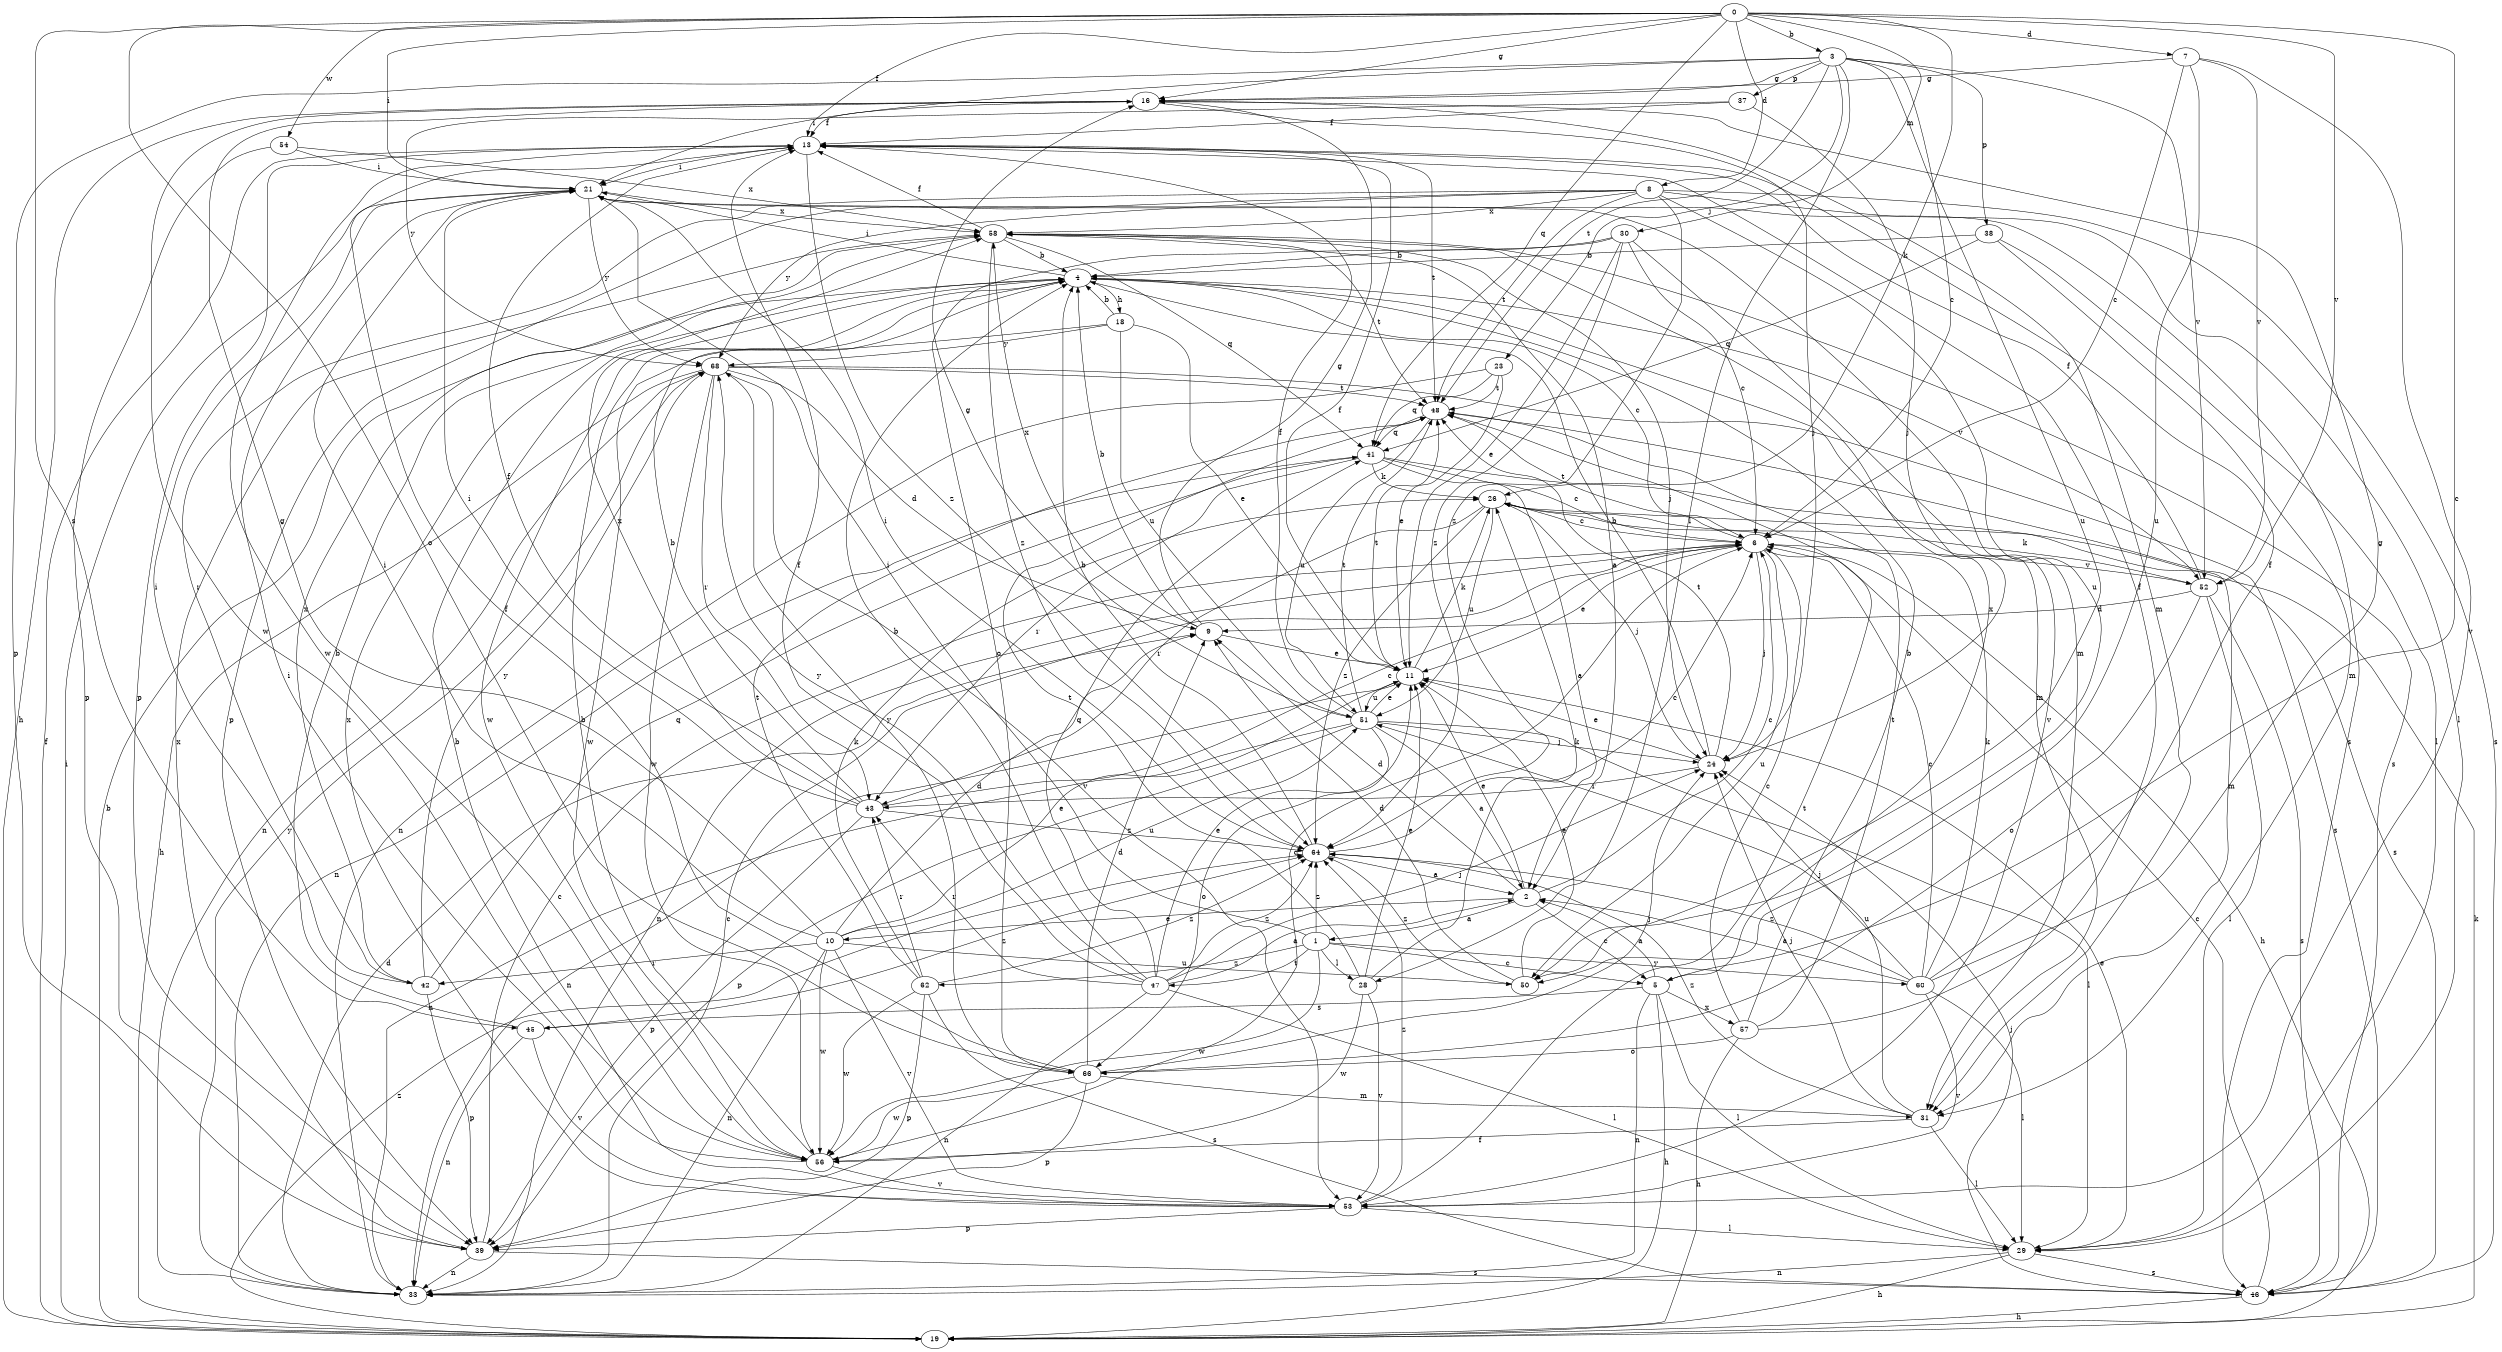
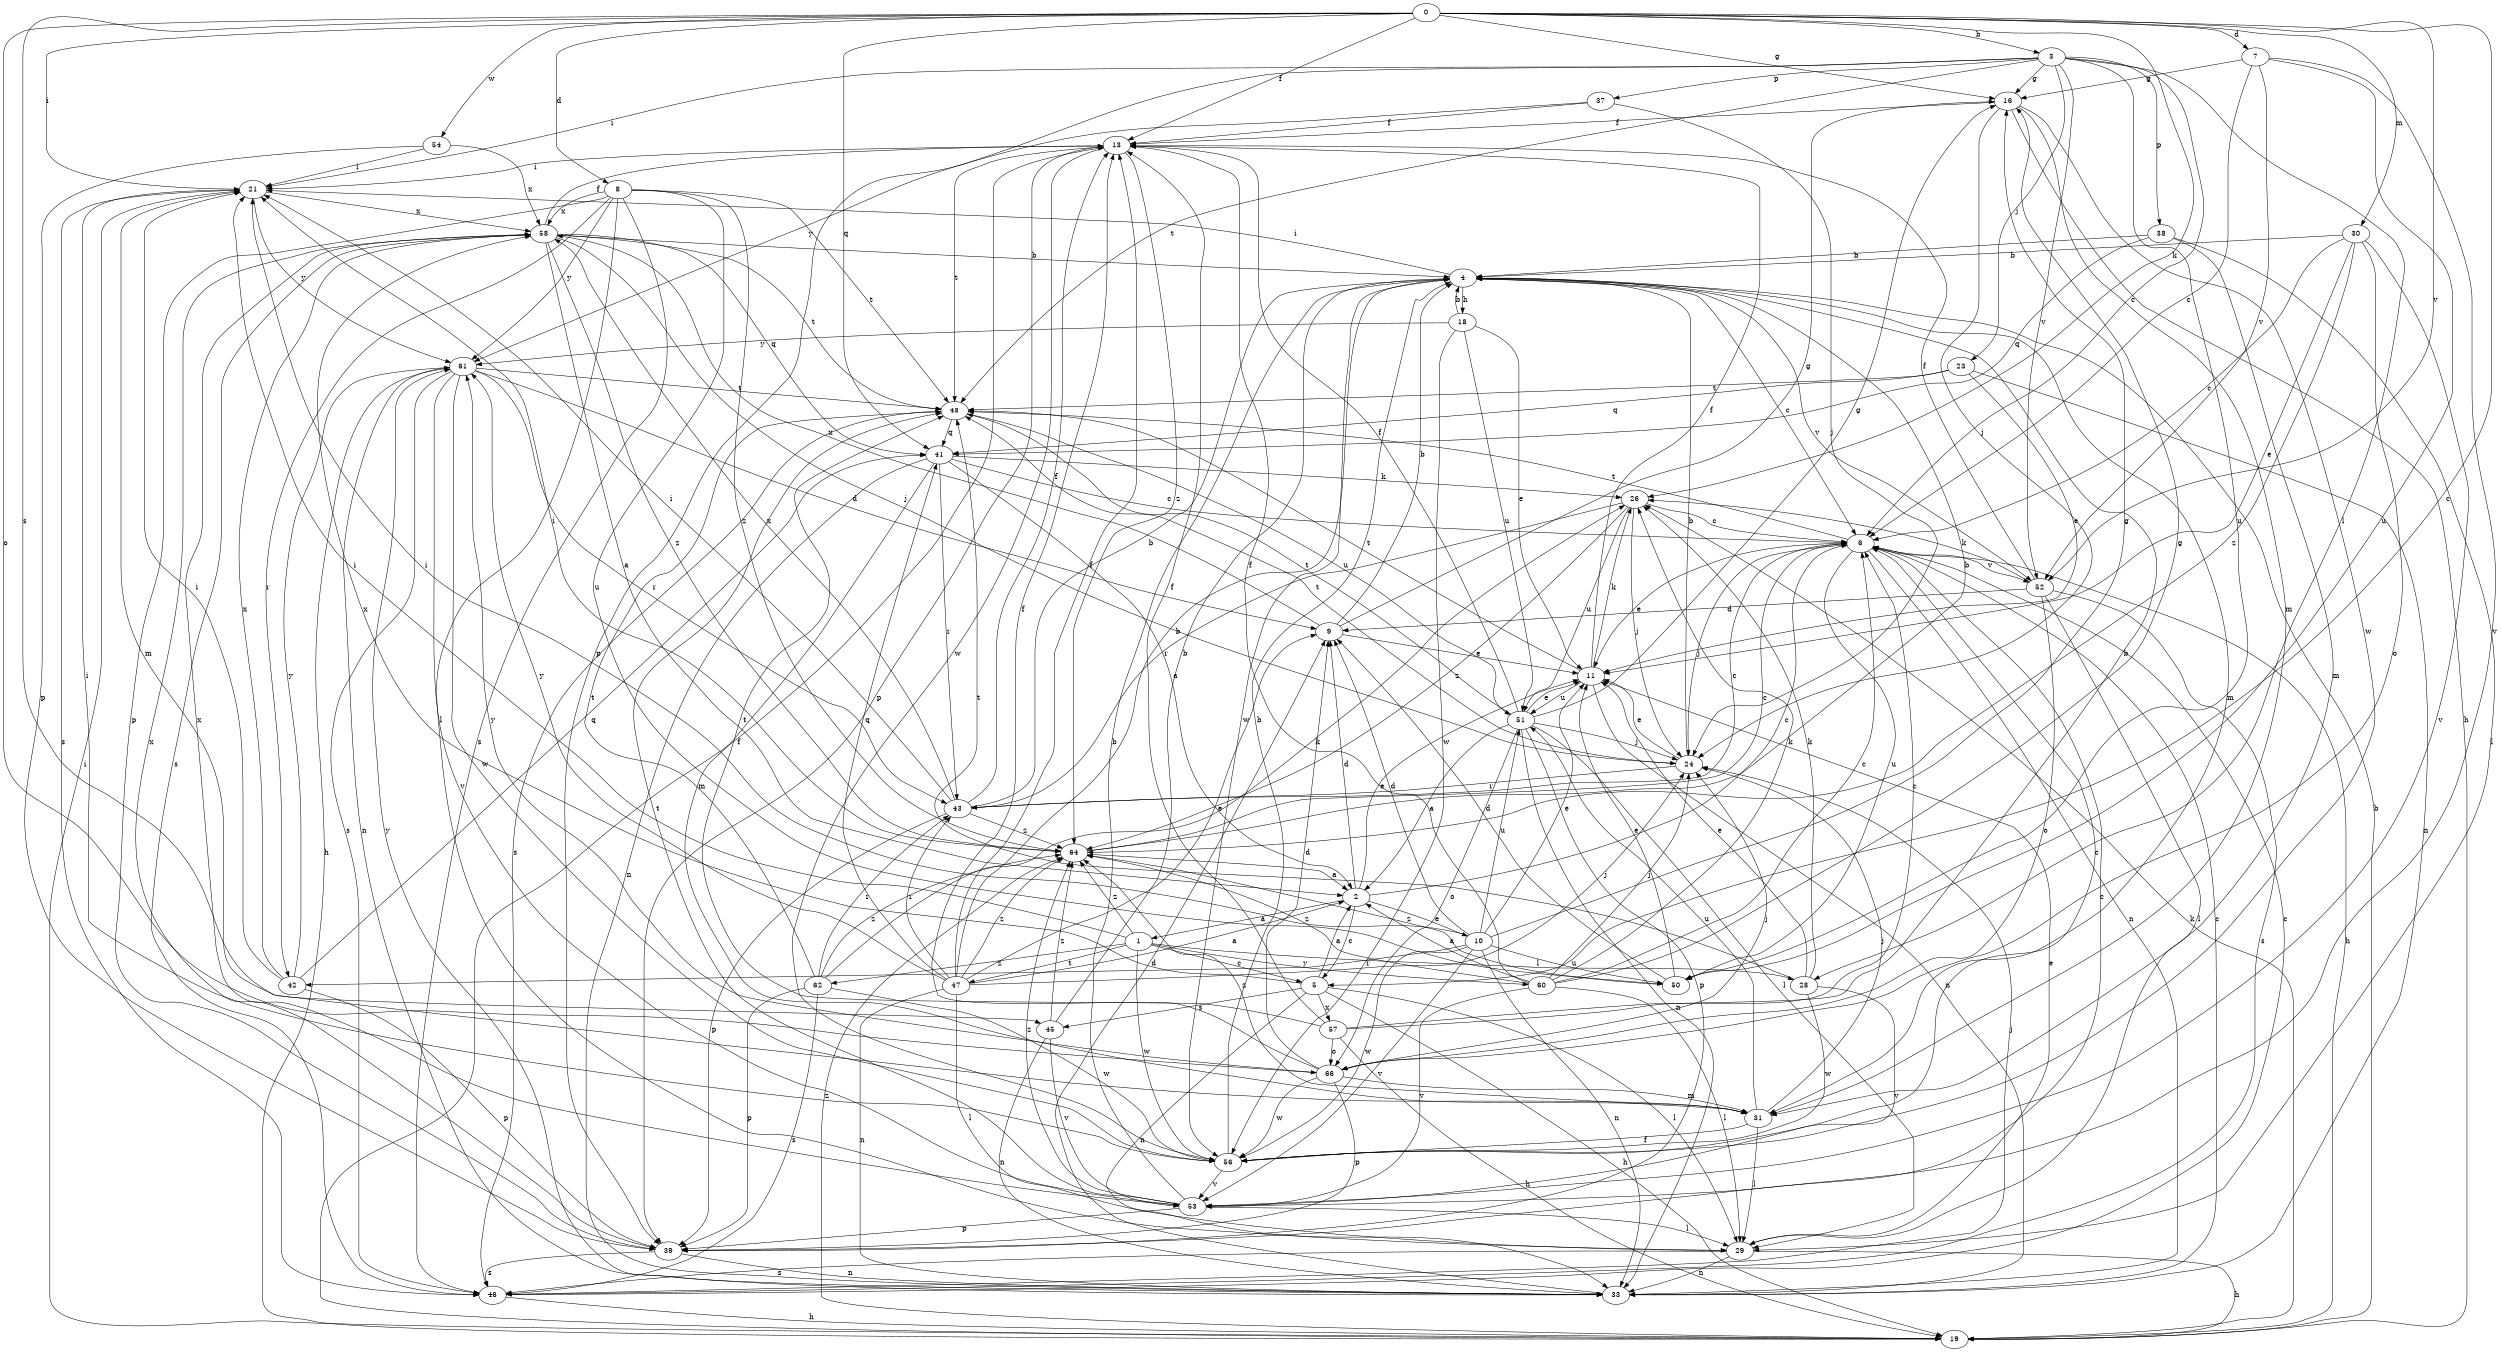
node "68": label "68" -> "61"
edge "47" -> "11": now "47" -> "9"
